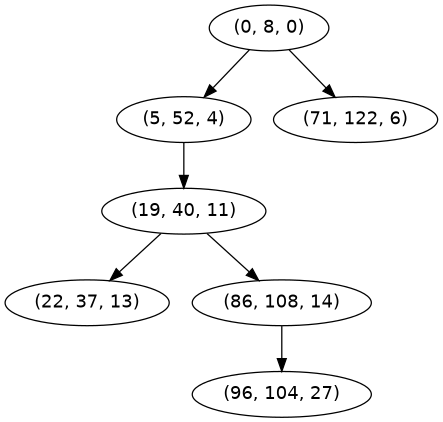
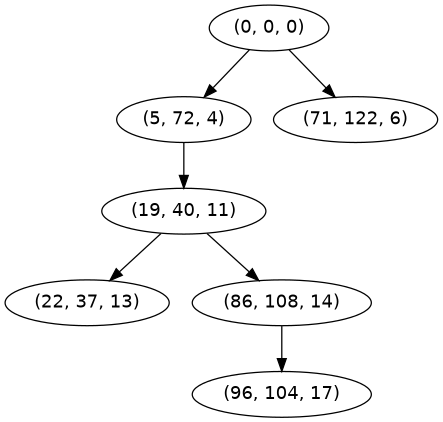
node "(0, 8, 0)": label "(0, 8, 0)" -> "(0, 0, 0)"
node "(5, 52, 4)": label "(5, 52, 4)" -> "(5, 72, 4)"
node "(96, 104, 27)": label "(96, 104, 27)" -> "(96, 104, 17)"
